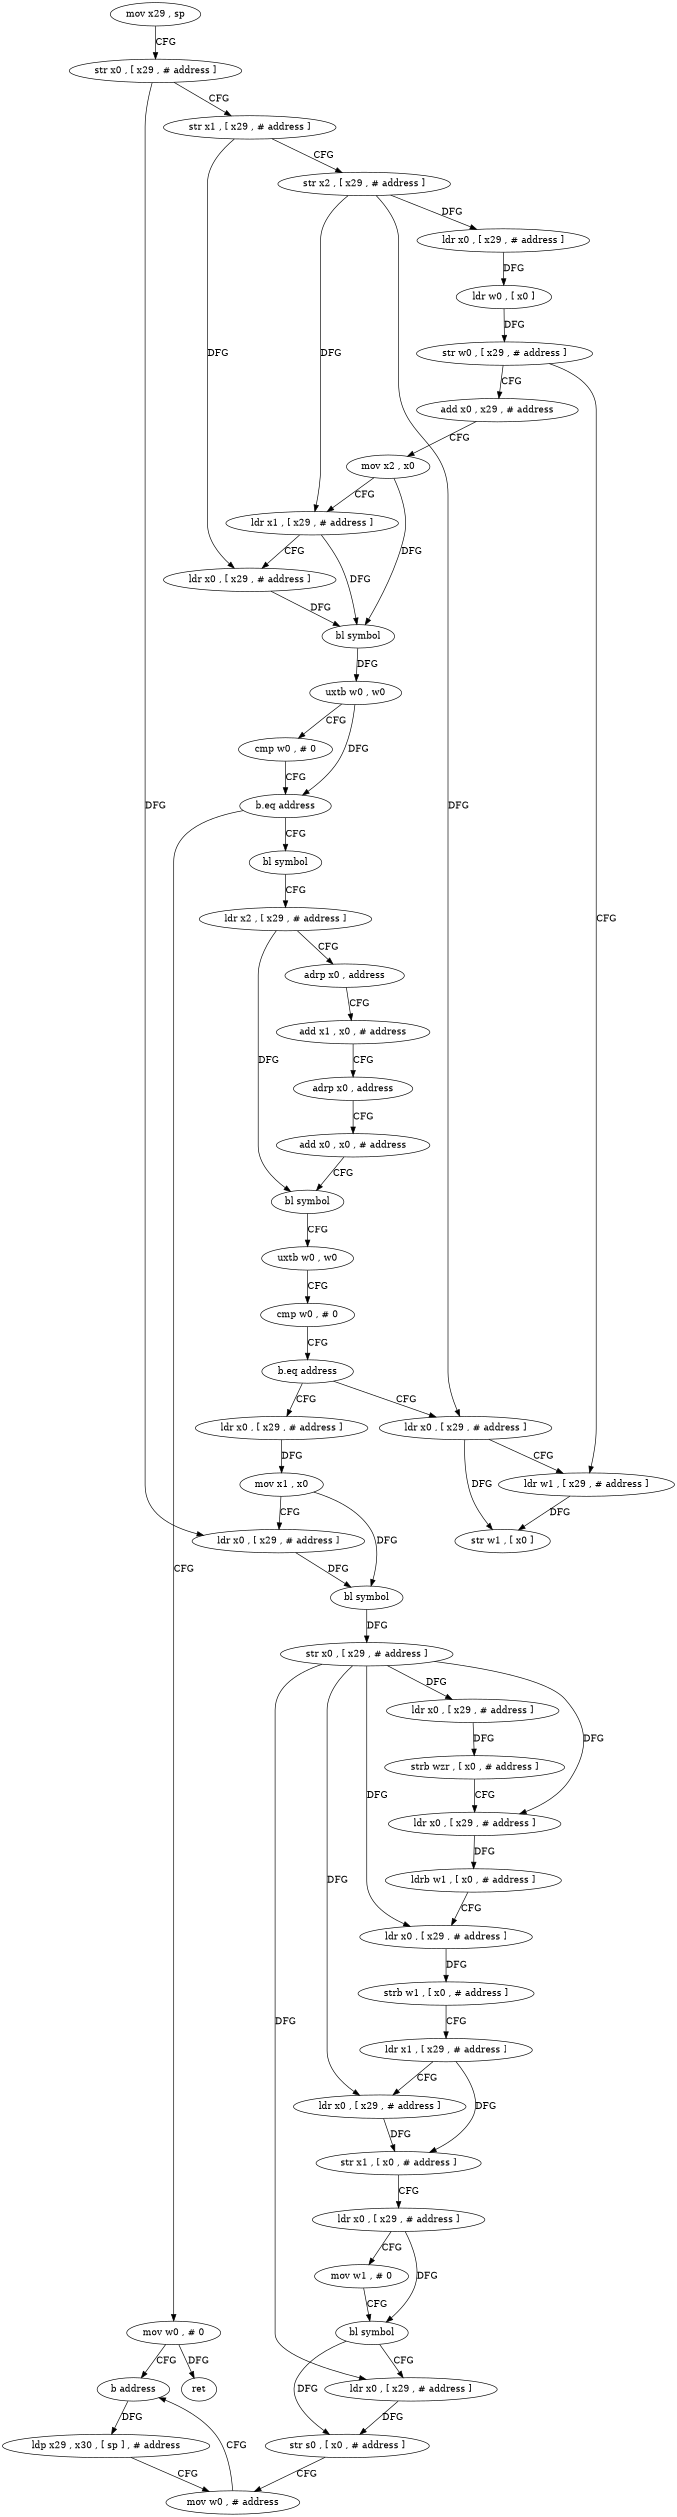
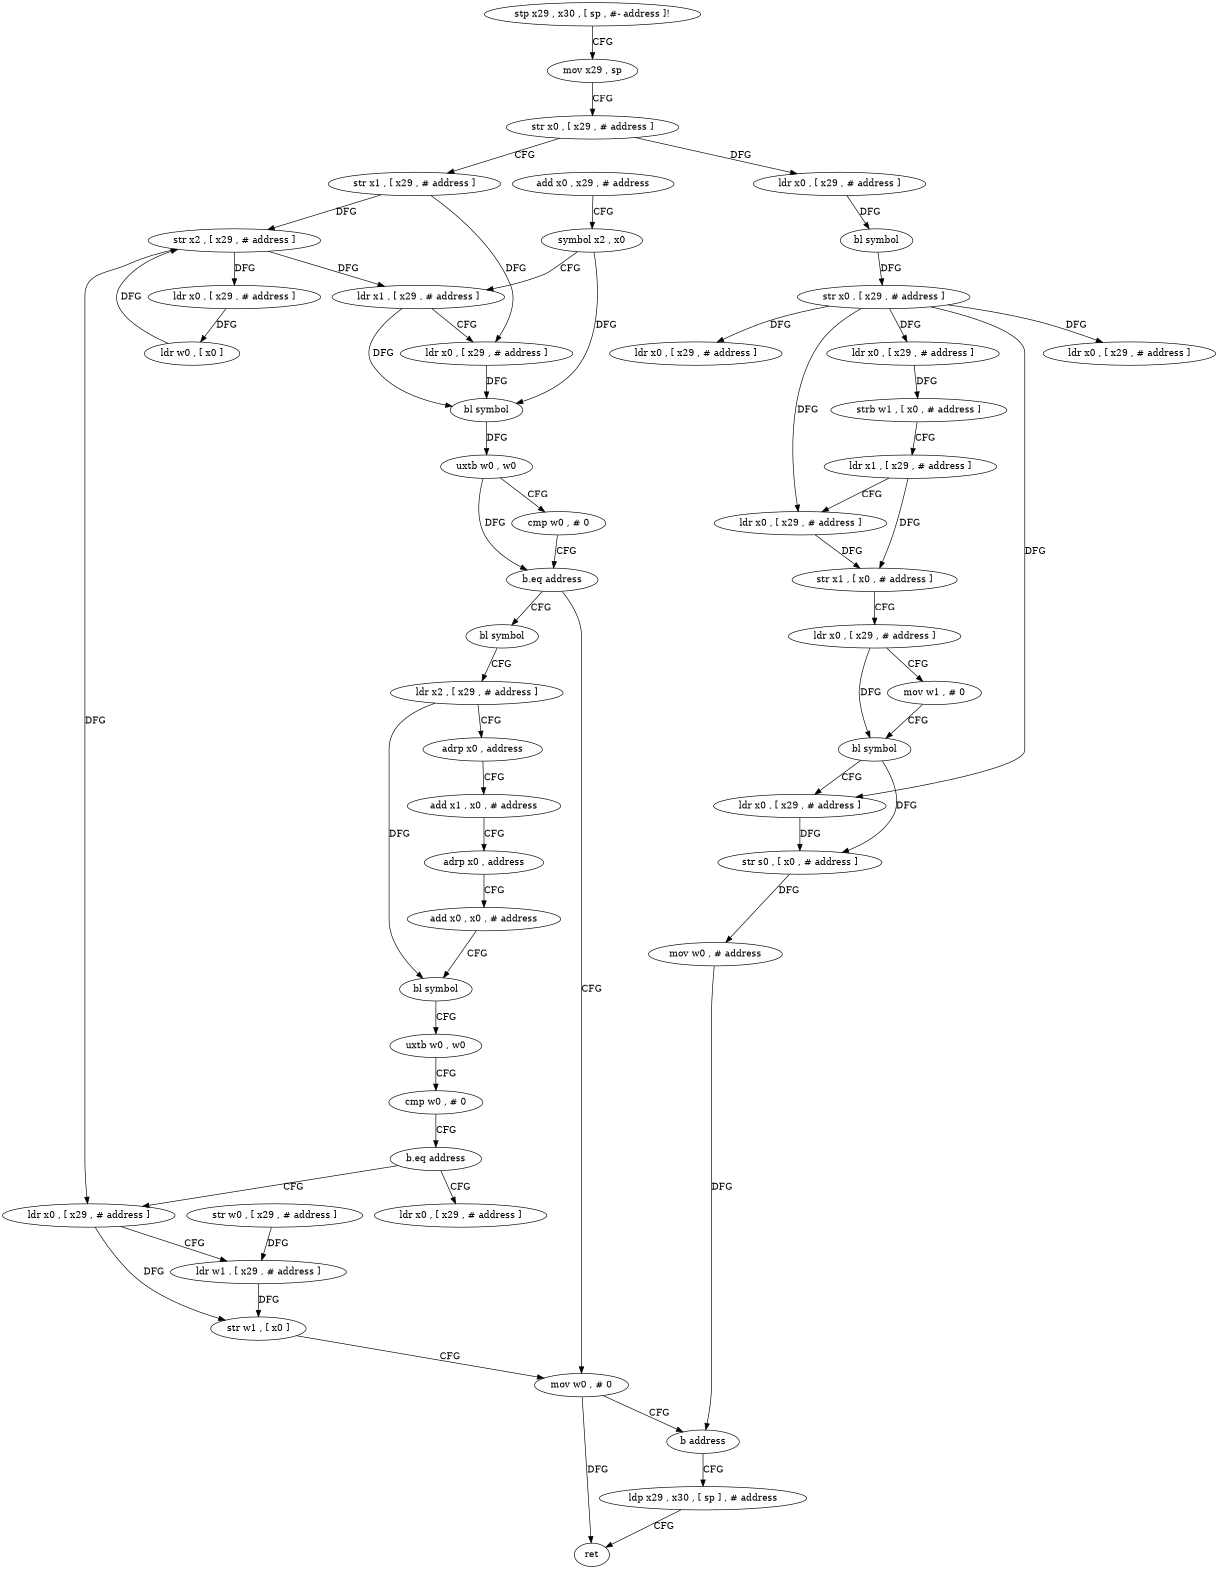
node "stp x29 , x30 , [ sp , #- address ]!": added
edge "str x1 , [ x29 , # address ]" -> "str x2 , [ x29 , # address ]": label "CFG" -> "DFG"
edge "ldr w0 , [ x0 ]" -> "str w0 , [ x29 , # address ]": now "ldr w0 , [ x0 ]" -> "str x2 , [ x29 , # address ]"
edge "str w0 , [ x29 , # address ]" -> "add x0 , x29 , # address": removed, label "CFG"
node "mov x2 , x0": label "mov x2 , x0" -> "symbol x2 , x0"
edge "str w0 , [ x29 , # address ]" -> "ldr w1 , [ x29 , # address ]": label "CFG" -> "DFG"
edge "str w1 , [ x0 ]" -> "mov w0 , # 0": added, label "CFG"
node "mov x1 , x0": removed
node "strb wzr , [ x0 , # address ]": removed
node "ldrb w1 , [ x0 , # address ]": removed
edge "b address" -> "ldp x29 , x30 , [ sp ] , # address": label "DFG" -> "CFG"
edge "mov w0 , # address" -> "b address": label "CFG" -> "DFG"
edge "ldp x29 , x30 , [ sp ] , # address" -> "mov w0 , # address": now "ldp x29 , x30 , [ sp ] , # address" -> "ret"
edge "str s0 , [ x0 , # address ]" -> "mov w0 , # address": label "CFG" -> "DFG"
